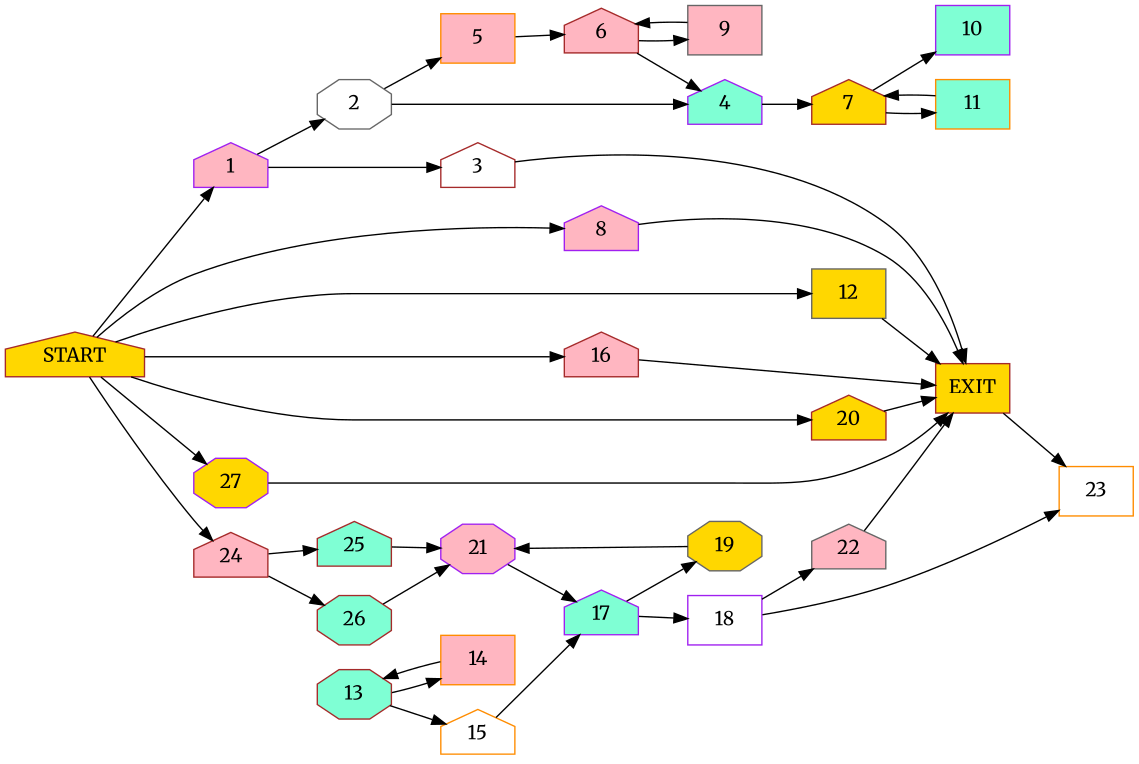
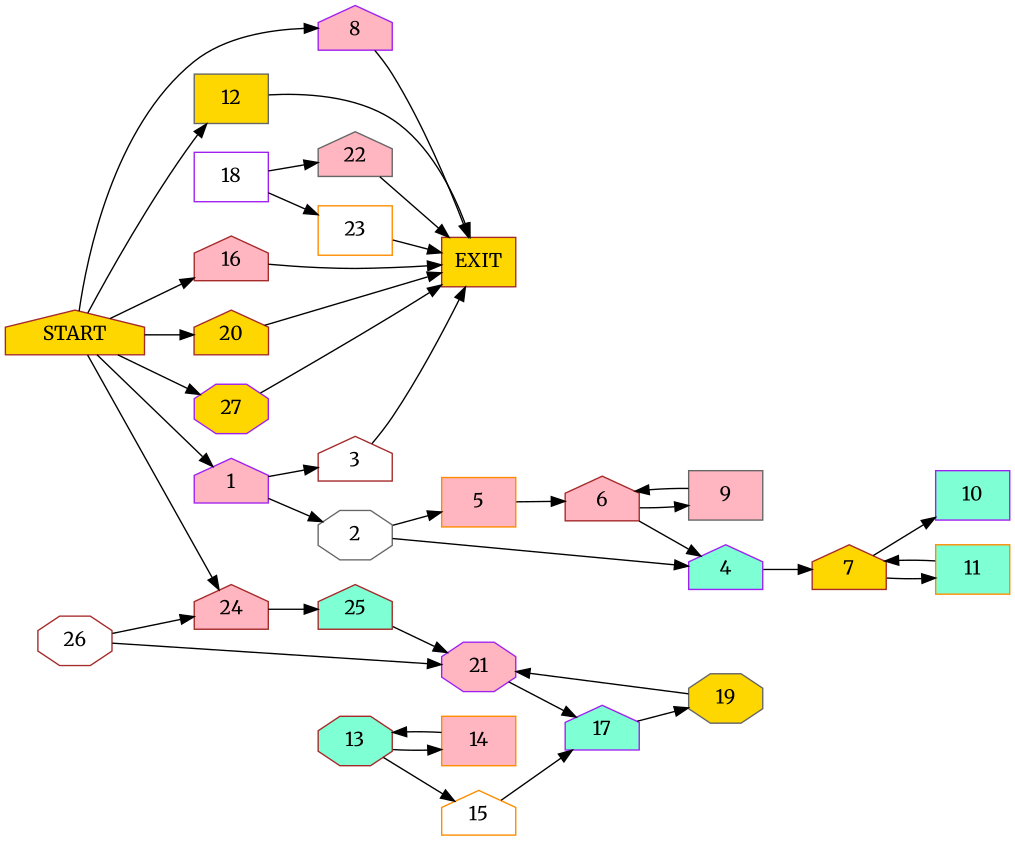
edge "EXIT" -> "23": reversed
edge "24" -> "26": reversed
edge "17" -> "18": removed
node "26": fillcolor aquamarine -> white
